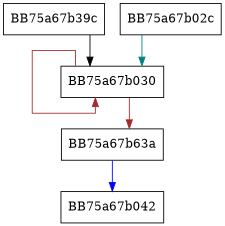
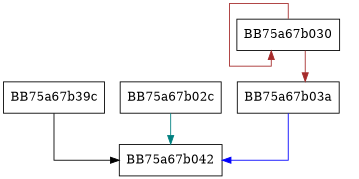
edge "BB75a67b39c" -> "BB75a67b030": now "BB75a67b39c" -> "BB75a67b042"
edge "BB75a67b02c" -> "BB75a67b030": now "BB75a67b02c" -> "BB75a67b042"
node "BB75a67b63a": label "BB75a67b63a" -> "BB75a67b03a"
